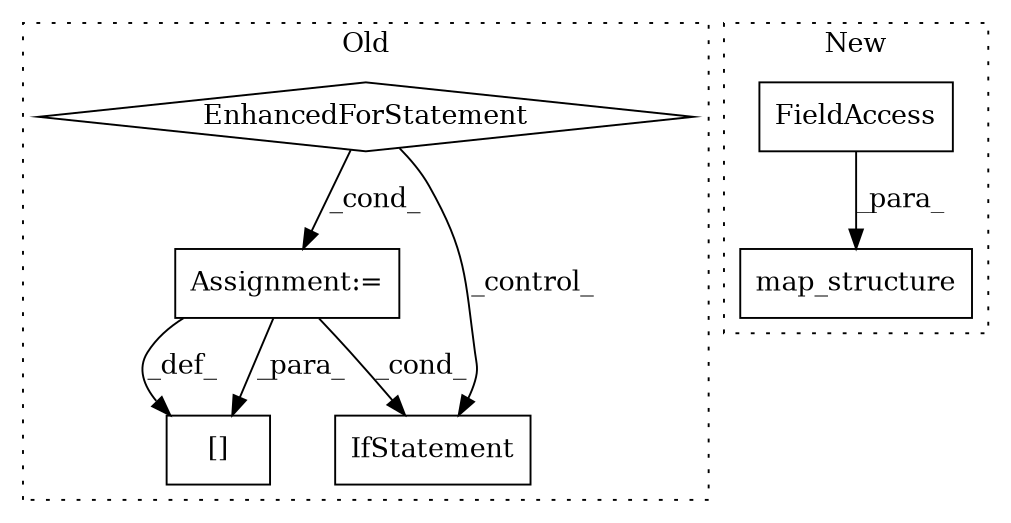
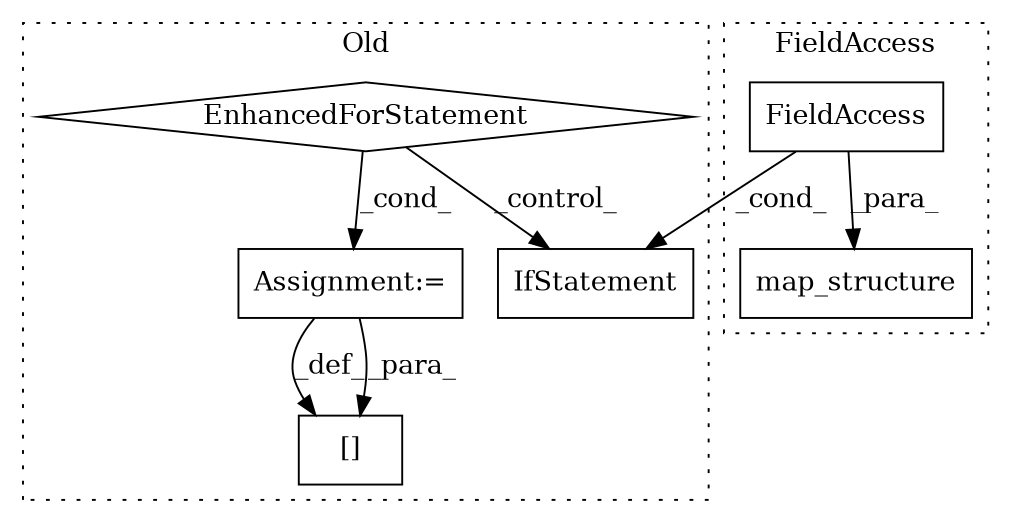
cluster "New": label "New" -> "FieldAccess"
edge "Assignment:=" -> "IfStatement": now "FieldAccess" -> "IfStatement"
